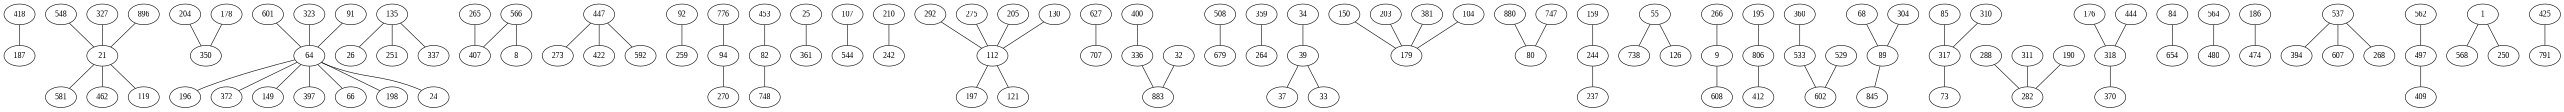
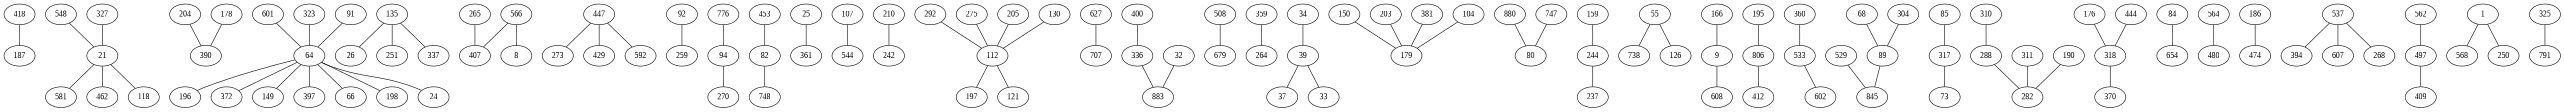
node "896": removed
node "266": label "266" -> "166"
node "425": label "425" -> "325"
edge "310" -- "317": now "310" -- "288"
node "350": label "350" -> "390"
node "422": label "422" -> "429"
edge "529" -- "602": now "529" -- "845"
node "119": label "119" -> "118"
